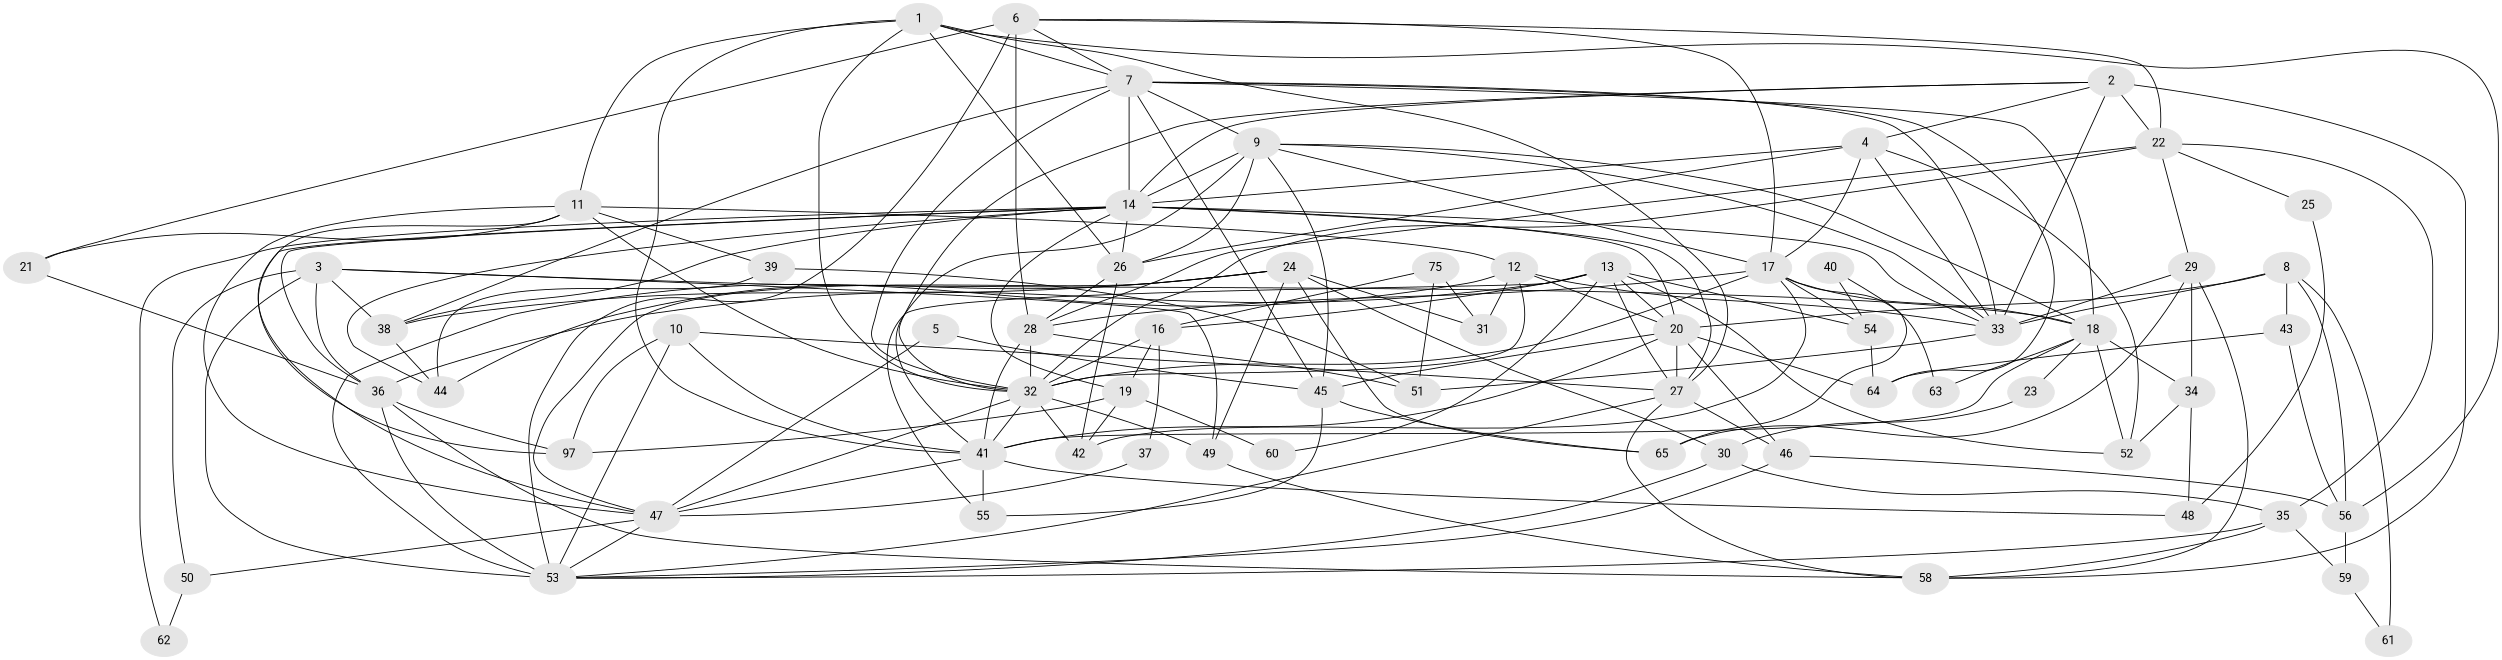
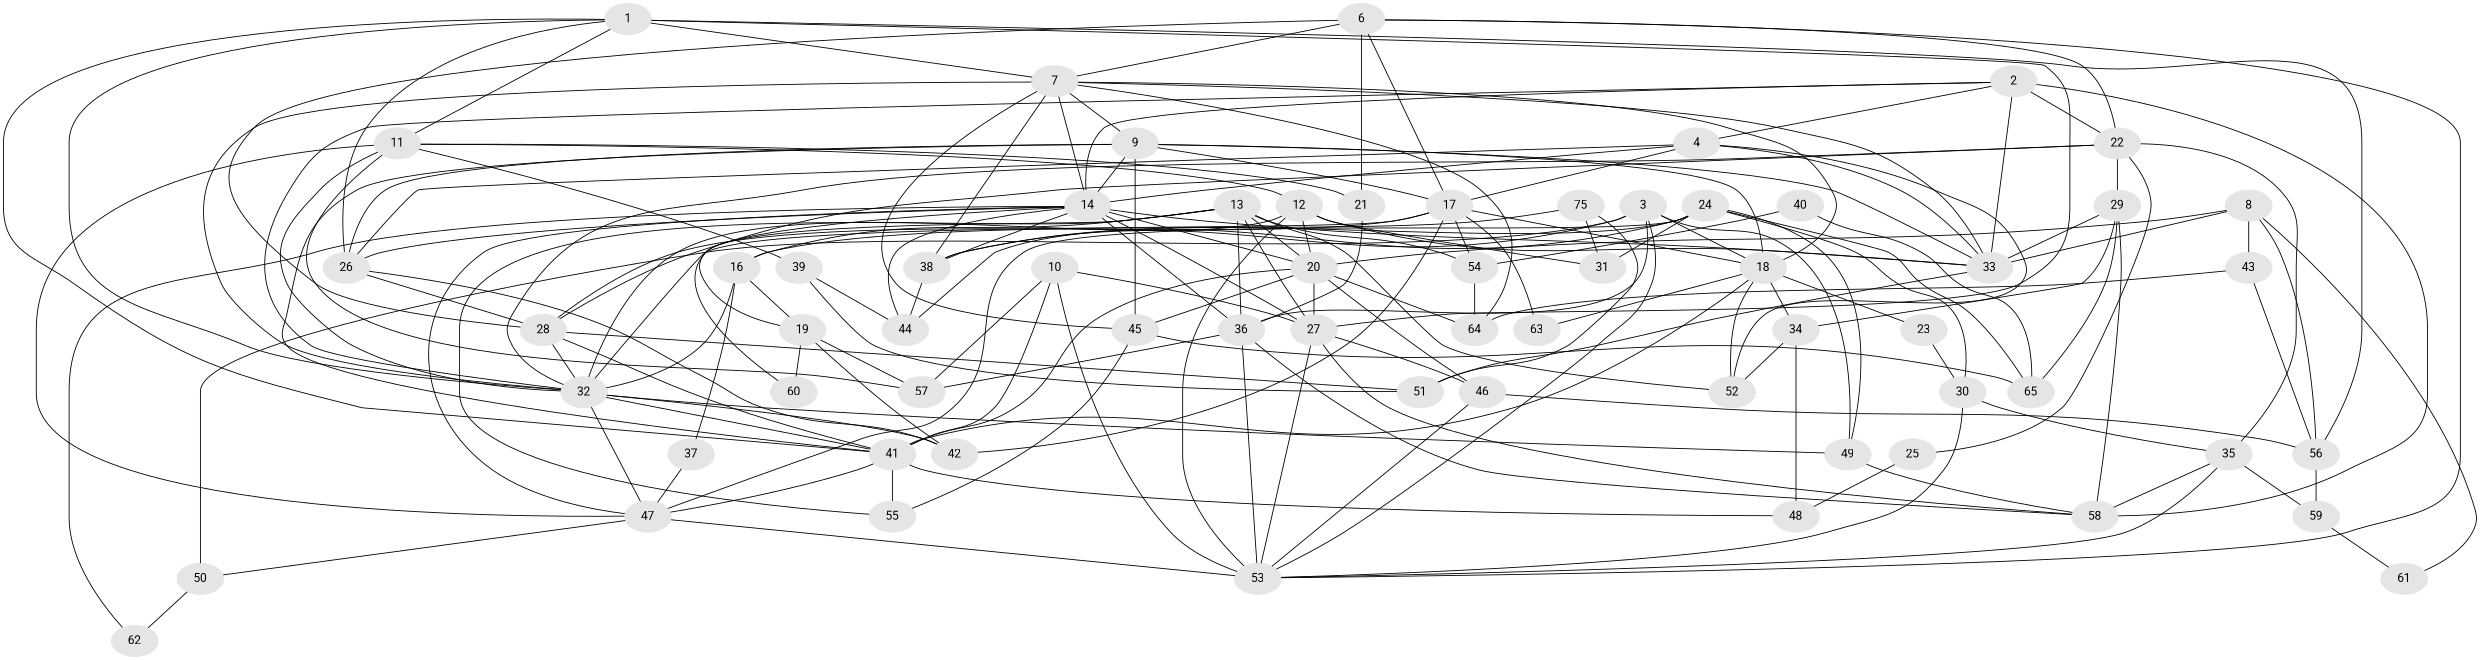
node "5": removed
node "97": label "97" -> "57"
